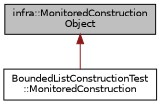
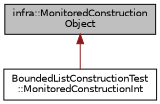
node "BoundedListConstructionTest ::MonitoredConstruction": label "BoundedListConstructionTest ::MonitoredConstruction" -> "BoundedListConstructionTest ::MonitoredConstructionInt"
